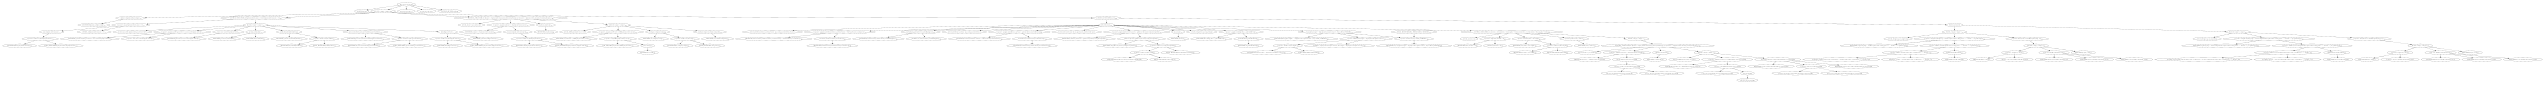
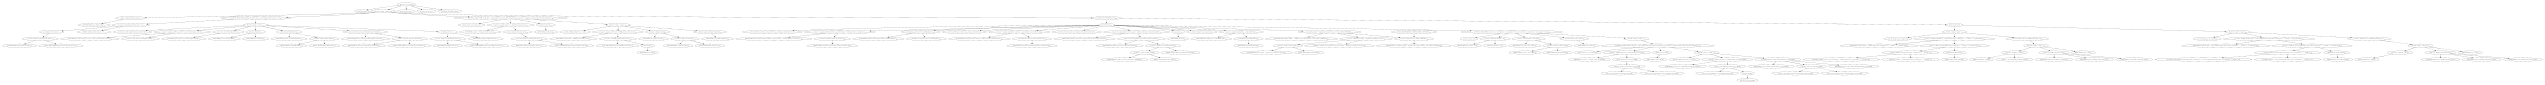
node "(<operator>.alloc,new BuildException(msg, pce))": removed
